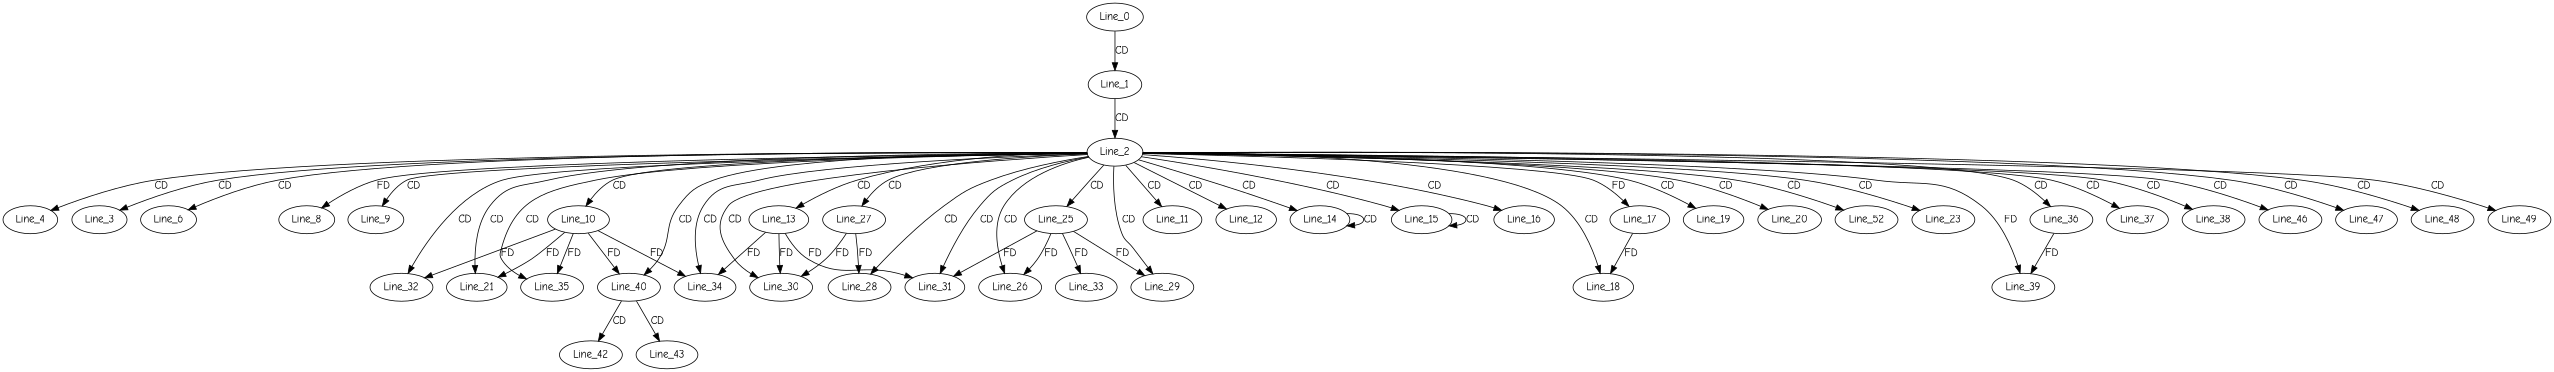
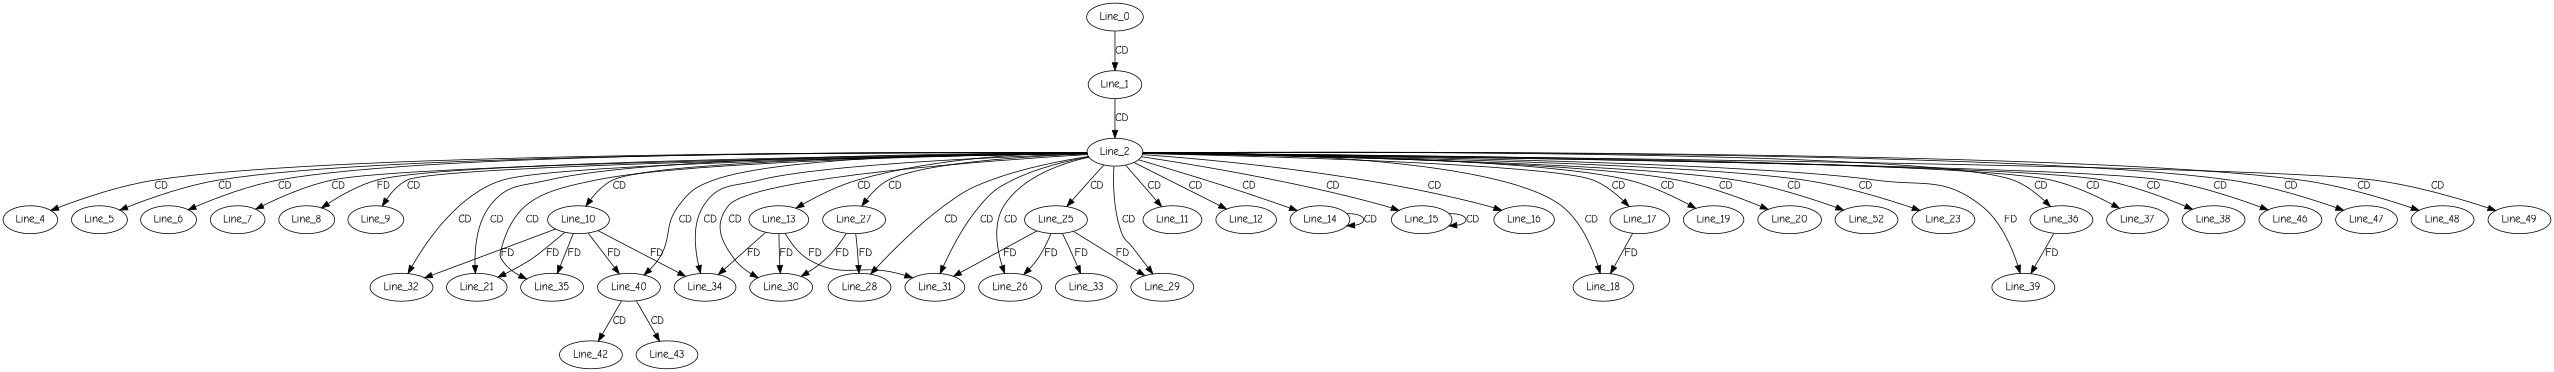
edge "Line_2" -> "Line_17": label "FD" -> "CD"
node "Line_3": label "Line_3" -> "Line_5"
node "Line_7": added
